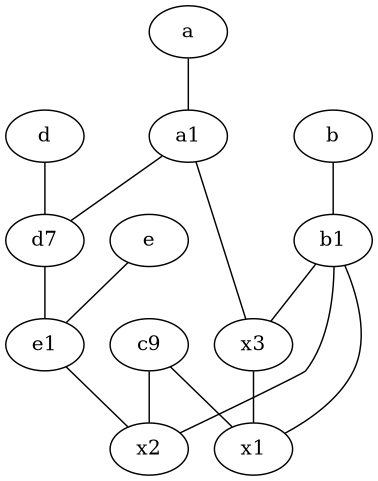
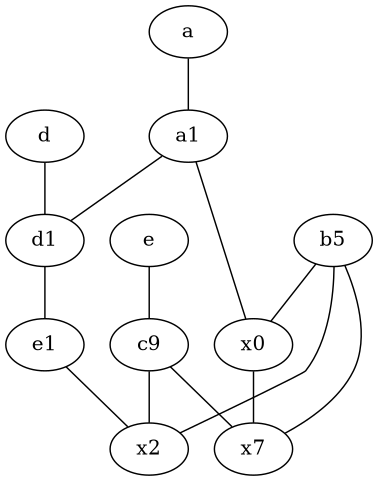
node "b": removed
node "d7": label "d7" -> "d1"
node "b1": label "b1" -> "b5"
edge "e" -- "e1": now "e" -- "c9"
node "x3": label "x3" -> "x0"
node "x1": label "x1" -> "x7"
